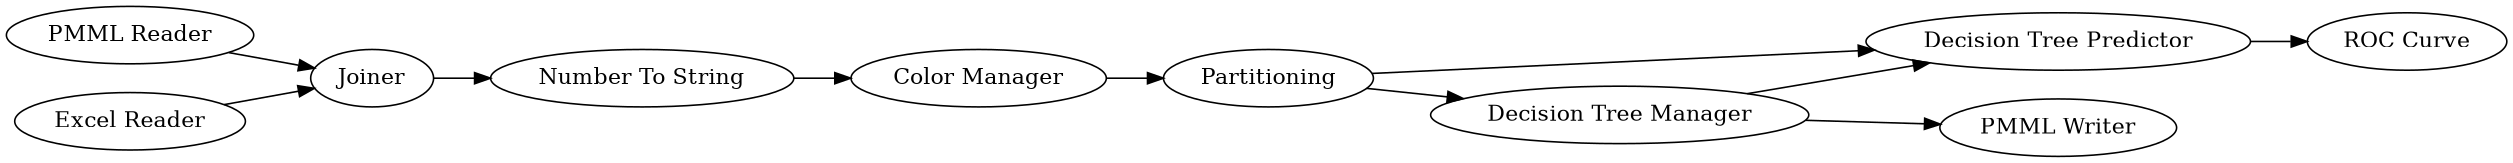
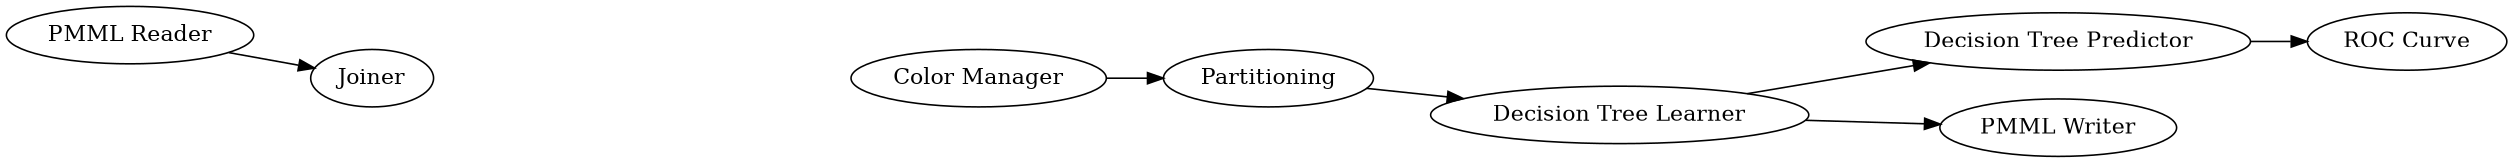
edge "Partitioning" -> "Decision Tree Predictor": removed
node "Number To String": removed
node "Decision Tree Manager": label "Decision Tree Manager" -> "Decision Tree Learner"
node "Excel Reader": removed
